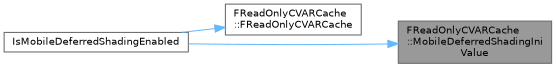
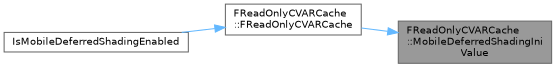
edge "IsMobileDeferredShadingEnabled" -> "FReadOnlyCVARCache ::MobileDeferredShadingIni Value": now "FReadOnlyCVARCache ::FReadOnlyCVARCache" -> "FReadOnlyCVARCache ::MobileDeferredShadingIni Value"
